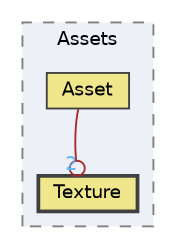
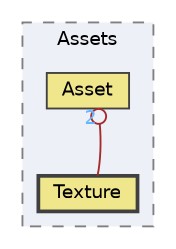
edge "Asset" -> "Texture": reversed
